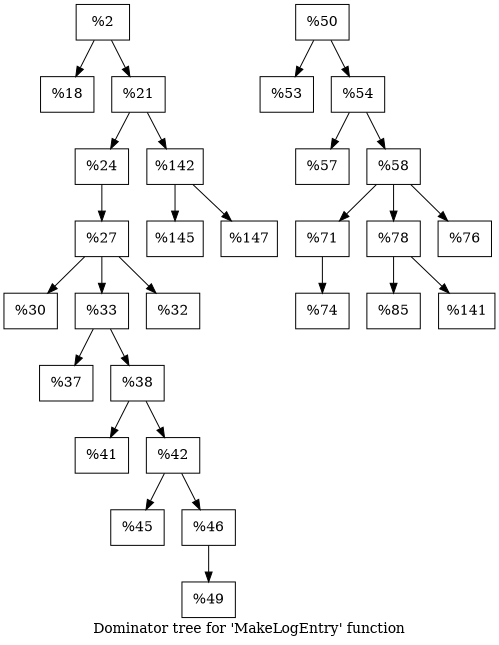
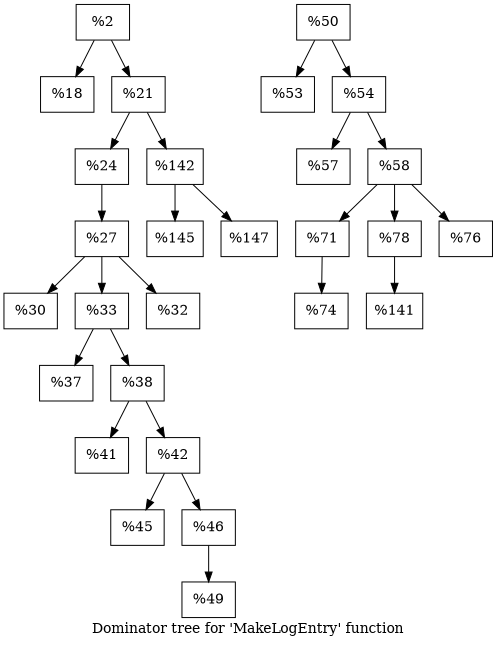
node "%85": removed
